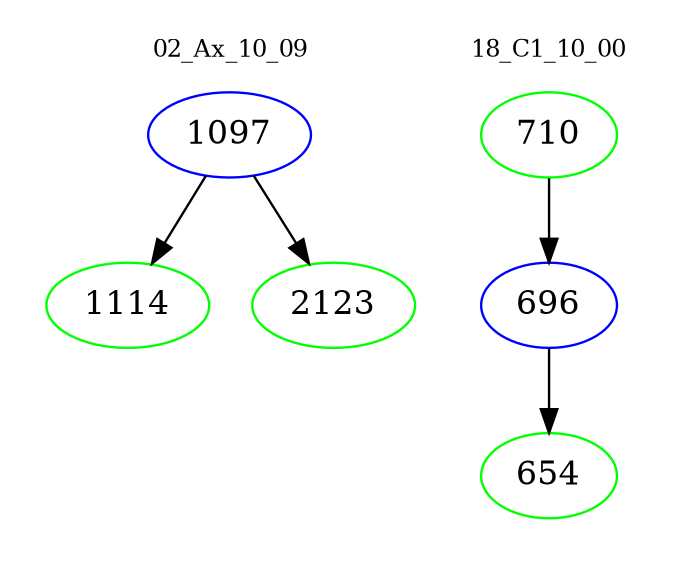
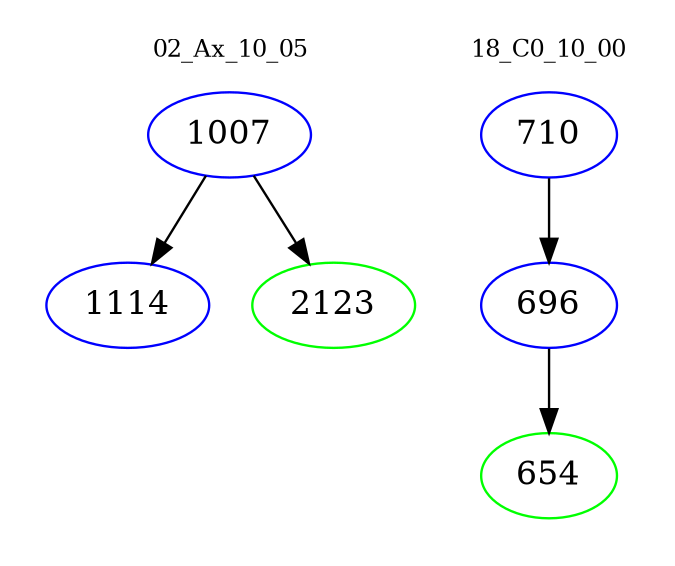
cluster "02_Ax_10_09": label "02_Ax_10_09" -> "02_Ax_10_05"
cluster "18_C1_10_00": label "18_C1_10_00" -> "18_C0_10_00"
node "1097": label "1097" -> "1007"
node "710": color green -> blue
node "1114": color green -> blue
